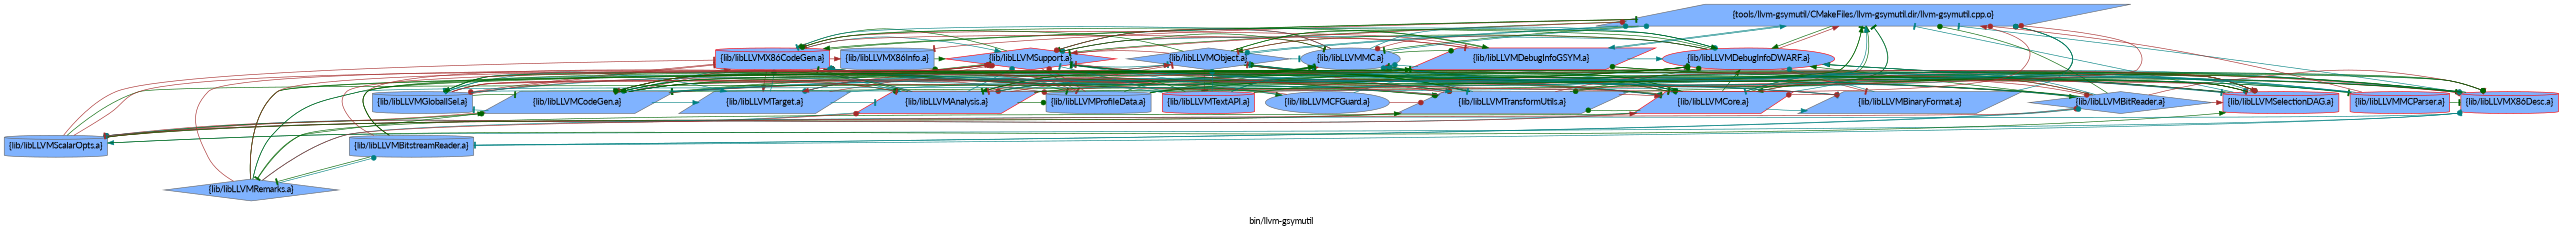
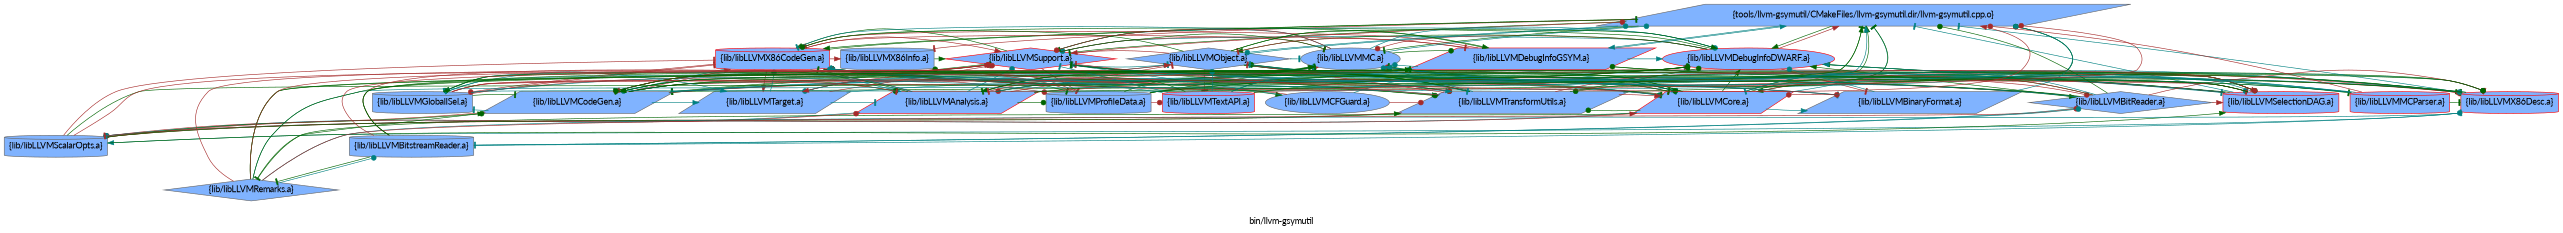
edge "{lib/libLLVMX86CodeGen.a}" -> "{lib/libLLVMSupport.a}": color teal -> brown
edge "{lib/libLLVMDebugInfoGSYM.a}" -> "{lib/libLLVMX86Desc.a}": arrowhead normal -> tee
edge "{lib/libLLVMCodeGen.a}" -> "{lib/libLLVMDebugInfoGSYM.a}": arrowhead tee -> dot
edge "{lib/libLLVMProfileData.a}" -> "{lib/libLLVMSupport.a}": now "{lib/libLLVMProfileData.a}" -> "{lib/libLLVMTextAPI.a}"
